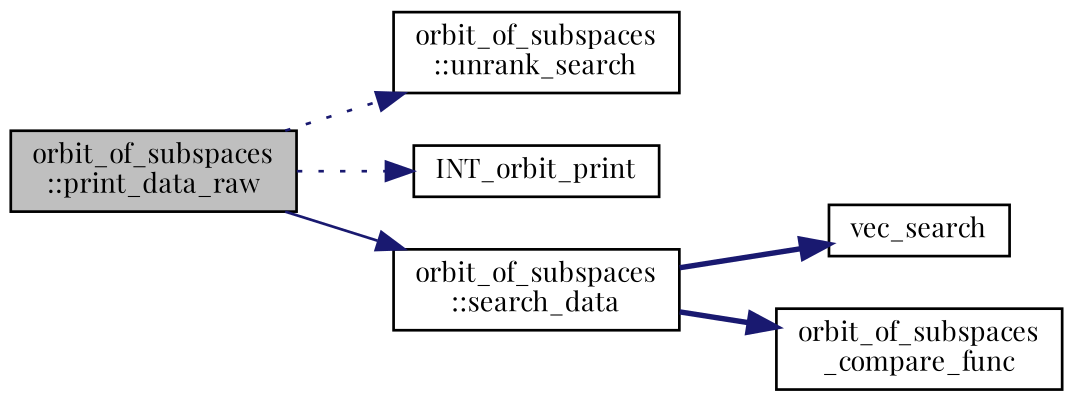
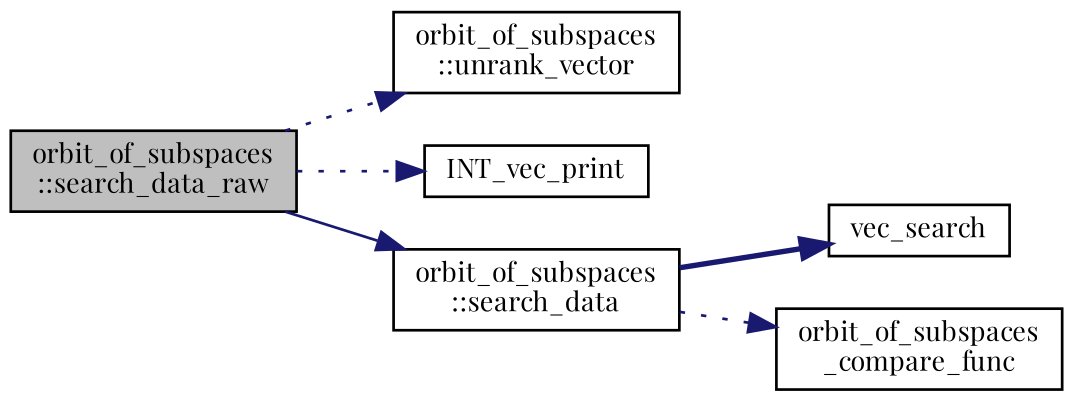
node "orbit_of_subspaces ::unrank_search": label "orbit_of_subspaces ::unrank_search" -> "orbit_of_subspaces ::unrank_vector"
node "orbit_of_subspaces ::print_data_raw": label "orbit_of_subspaces ::print_data_raw" -> "orbit_of_subspaces ::search_data_raw"
node "INT_orbit_print": label "INT_orbit_print" -> "INT_vec_print"
edge "orbit_of_subspaces ::search_data" -> "orbit_of_subspaces _compare_func": style bold -> dotted
